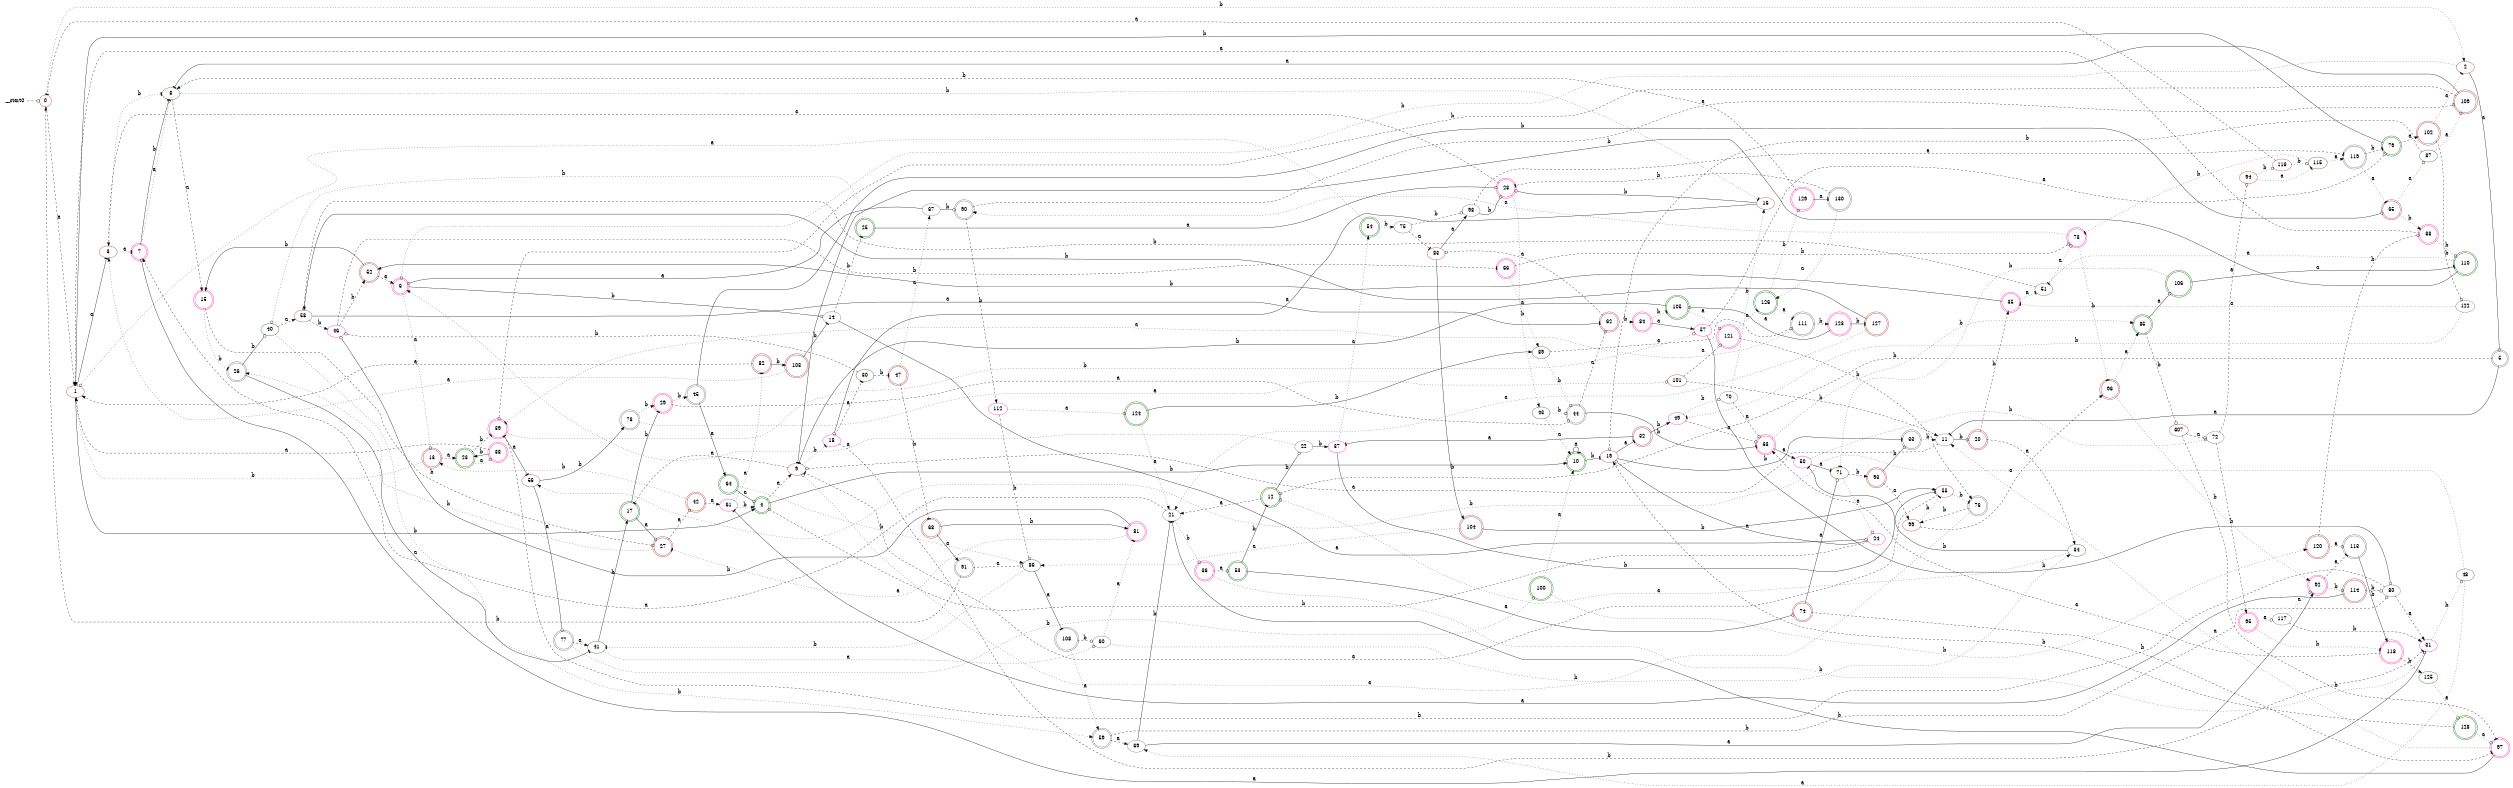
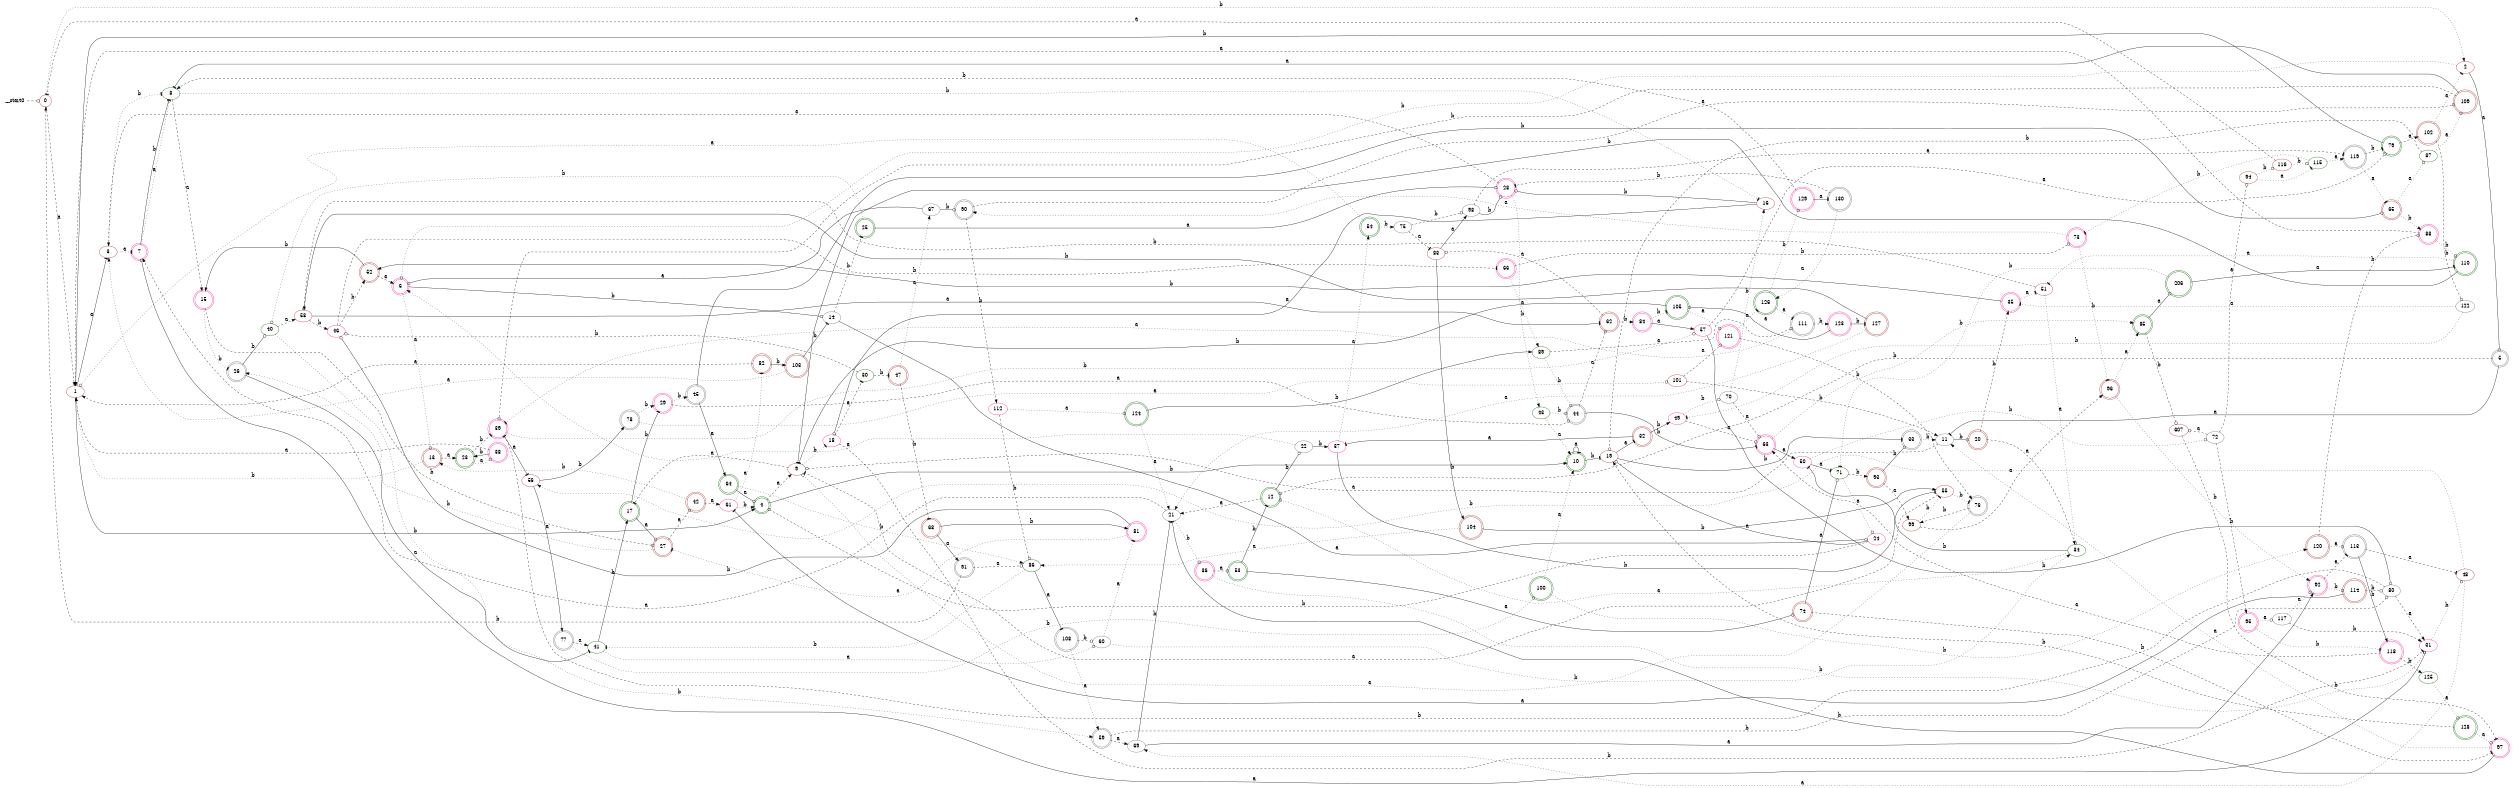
edge "51" -> "73": now "51" -> "34"
node "106": label "106" -> "206"
edge "607" -> "72": reversed
edge "56" -> "77": arrowhead odot -> normal
edge "113" -> "48": added, label "a"
